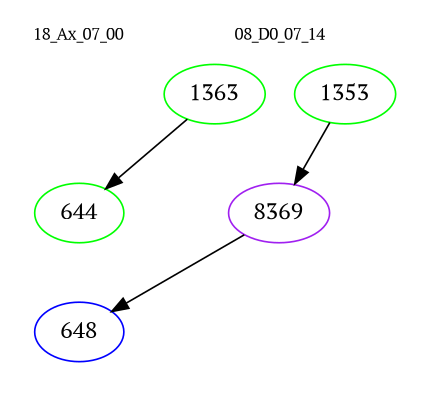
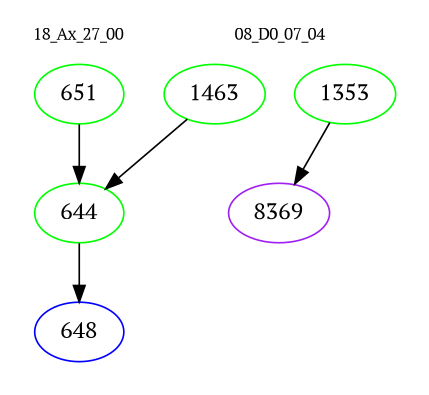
cluster "18_Ax_07_00": label "18_Ax_07_00" -> "18_Ax_27_00"
cluster "08_D0_07_14": label "08_D0_07_14" -> "08_D0_07_04"
node "651": added
node "1363": label "1363" -> "1463"
edge "8369" -> "648": now "644" -> "648"
